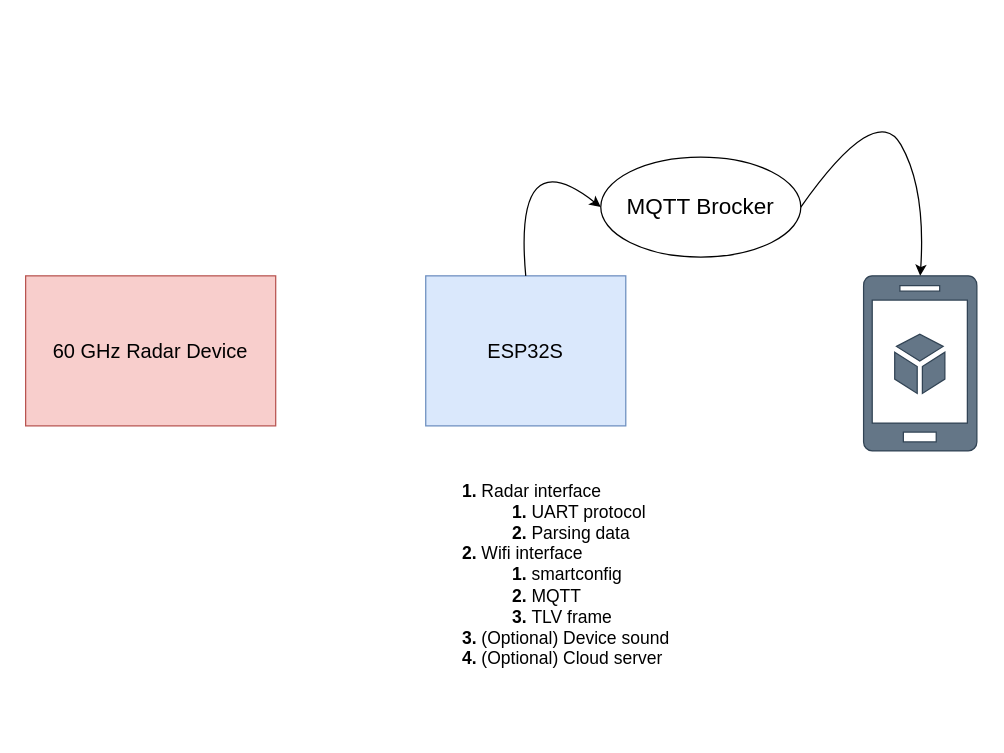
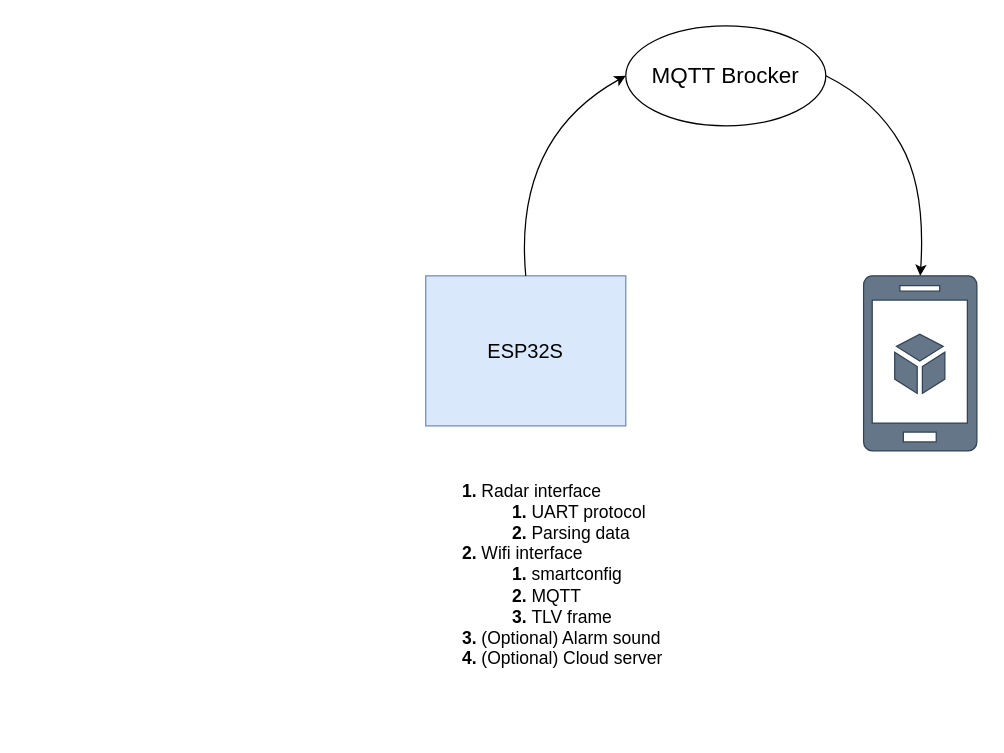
node "MQTT Brocker": moved (701, 207) -> (726, 76)
node "60 GHz Radar Device": removed
node "Radar interface UART protocol Parsing data Wifi interface smartconfig MQTT TLV frame (Optional) Device sound (Optional) Cloud server": label "Radar interface UART protocol Parsing data Wifi interface smartconfig MQTT TLV frame (Optional) Device sound (Optional) Cloud server" -> "Radar interface UART protocol Parsing data Wifi interface smartconfig MQTT TLV frame (Optional) Alarm sound (Optional) Cloud server"
